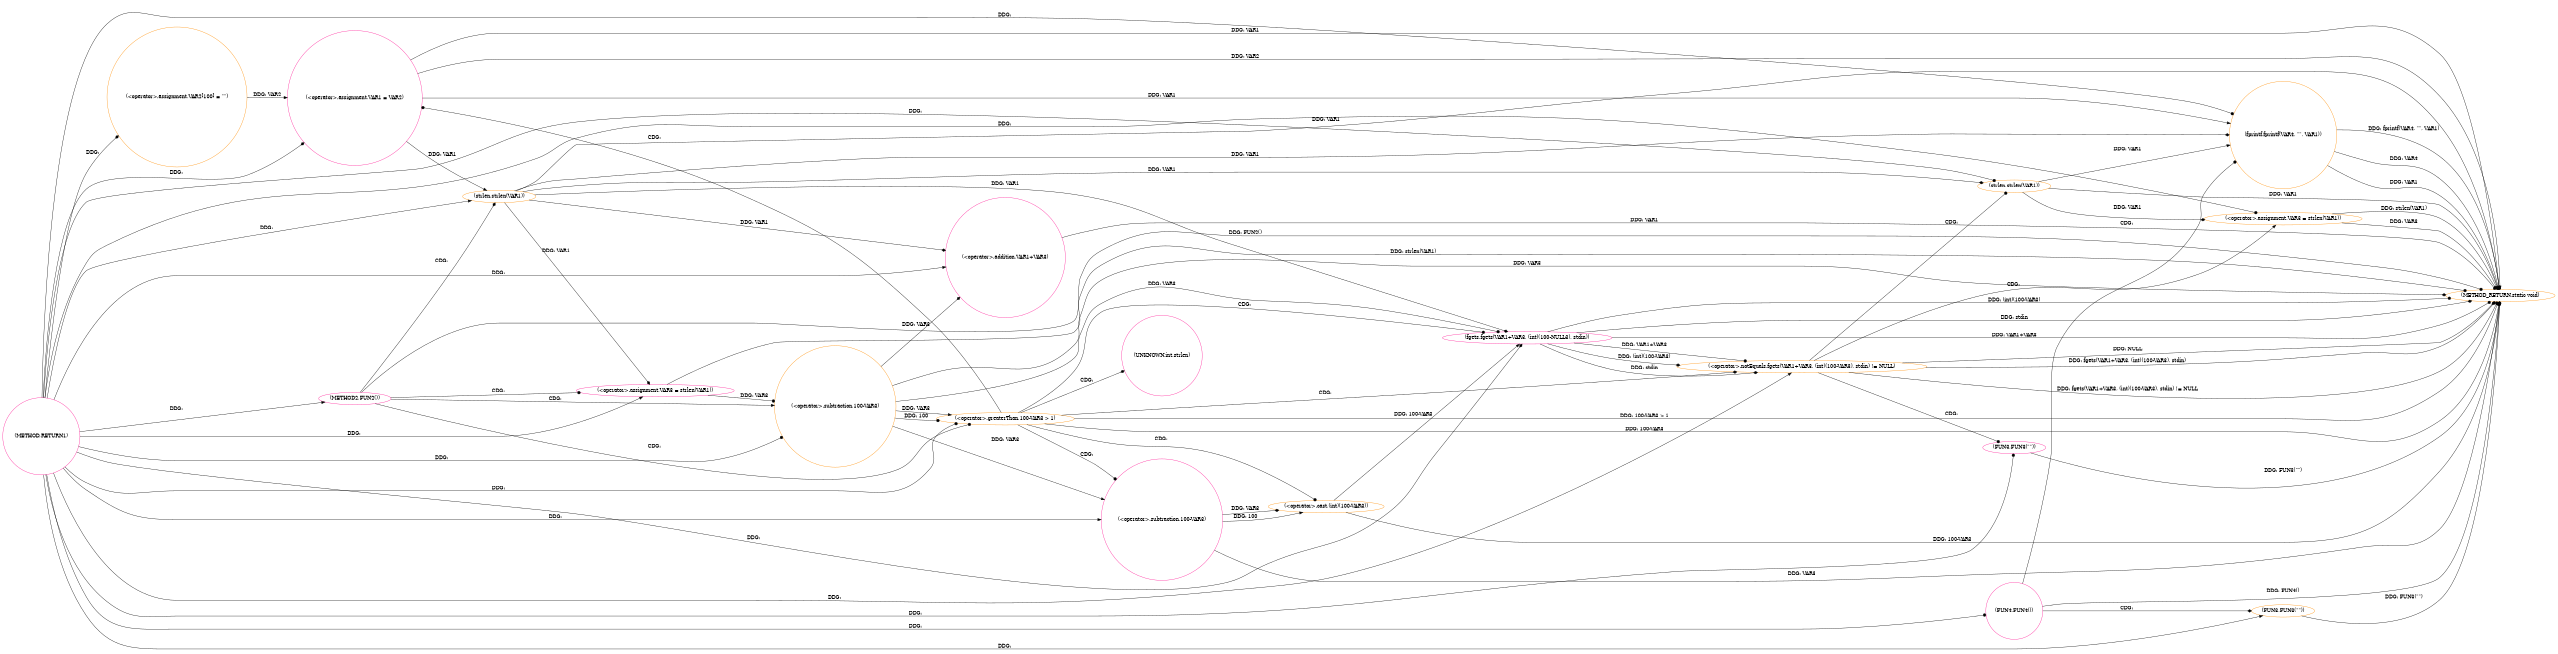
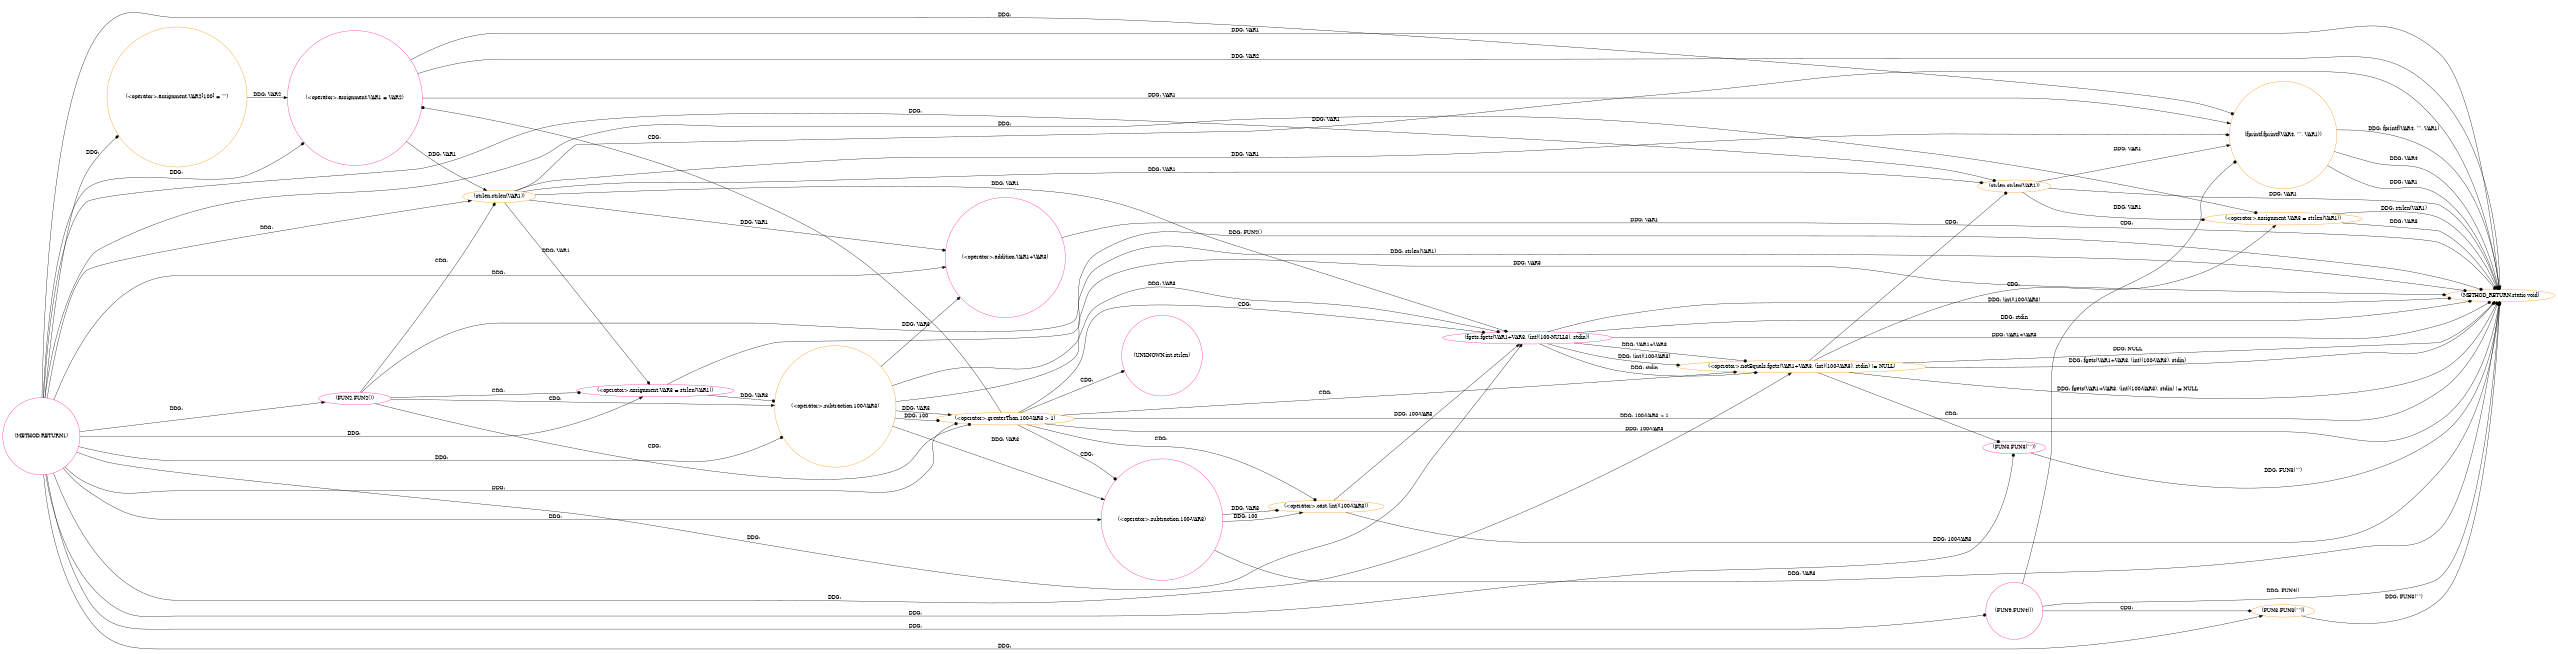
node "(METHOD2,FUN2())": label "(METHOD2,FUN2())" -> "(FUN2,FUN2())"
node "(FUN4,FUN4())": label "(FUN4,FUN4())" -> "(FUN9,FUN4())"
